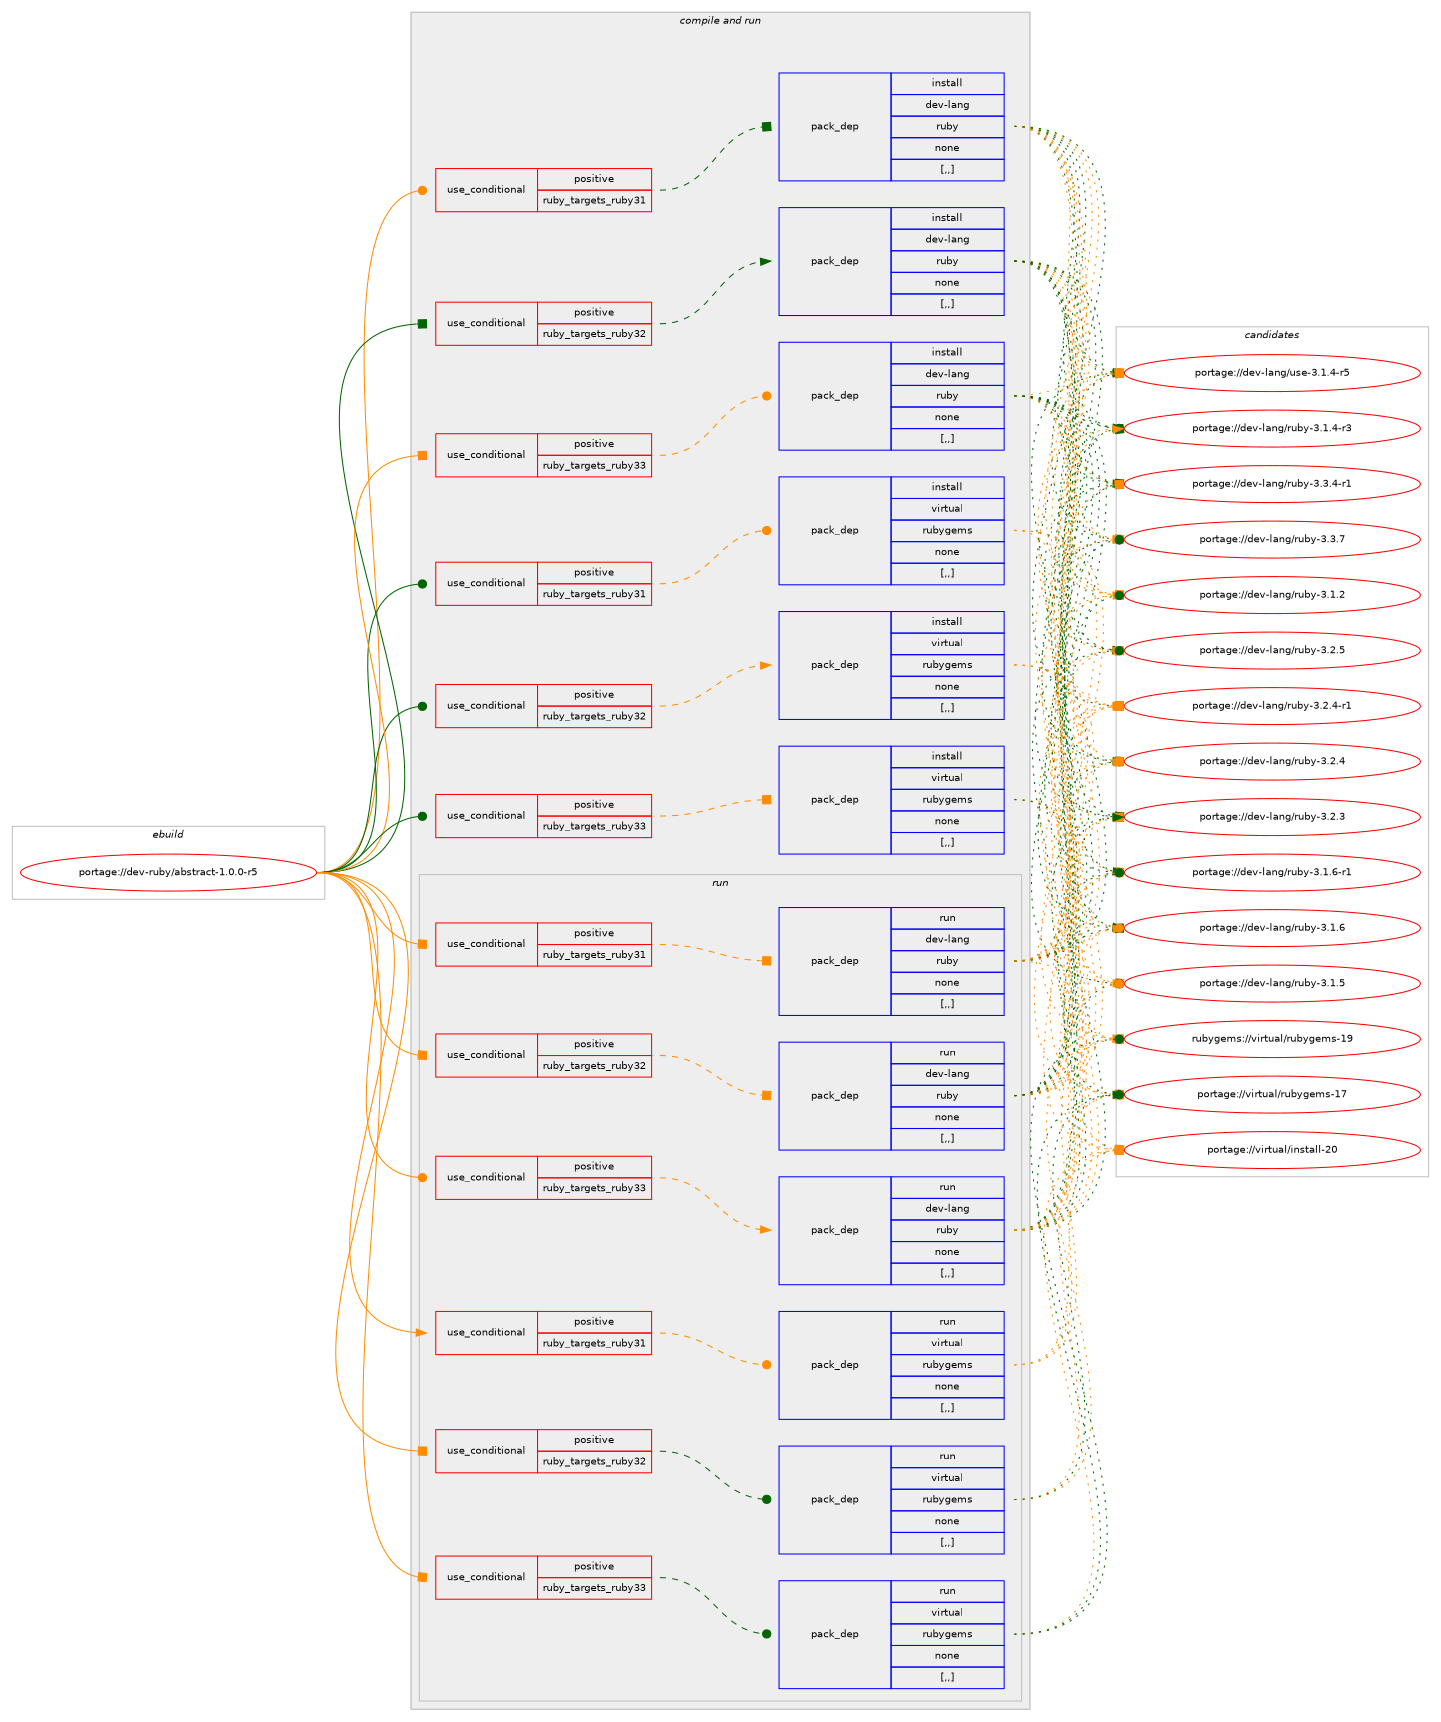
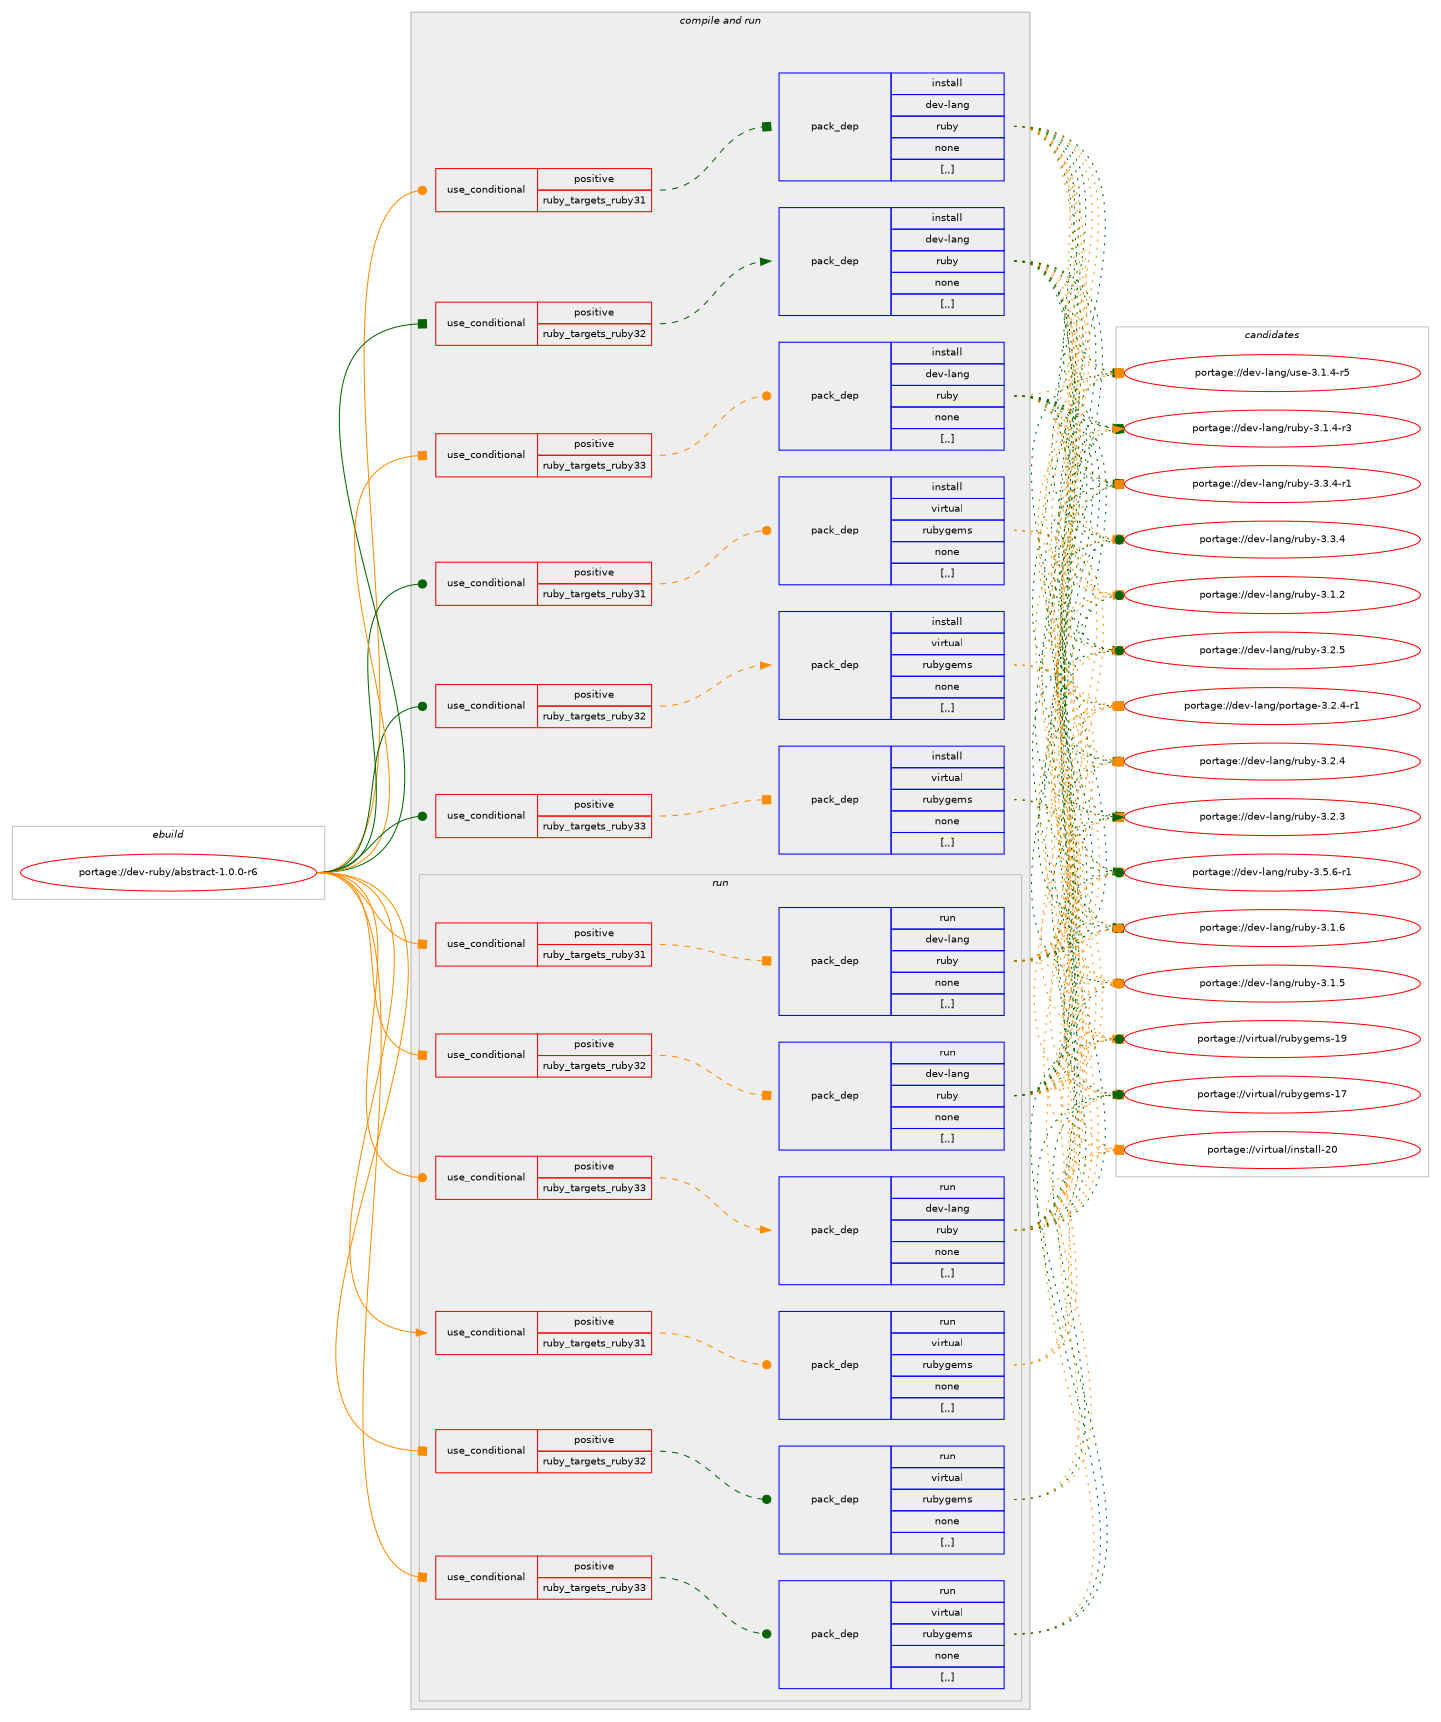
node "portage://dev-lang/ruby-3.3.7": label "portage://dev-lang/ruby-3.3.7" -> "portage://dev-lang/ruby-3.3.4"
node "portage://dev-lang/ruby-3.2.4-r1": label "portage://dev-lang/ruby-3.2.4-r1" -> "portage://dev-lang/portage-3.2.4-r1"
node "portage://dev-ruby/abstract-1.0.0-r5": label "portage://dev-ruby/abstract-1.0.0-r5" -> "portage://dev-ruby/abstract-1.0.0-r6"
node "portage://dev-lang/ruby-3.1.6-r1": label "portage://dev-lang/ruby-3.1.6-r1" -> "portage://dev-lang/ruby-3.5.6-r1"
node "rubygems://virtual/rubygems-19": label "rubygems://virtual/rubygems-19" -> "portage://virtual/rubygems-19"
